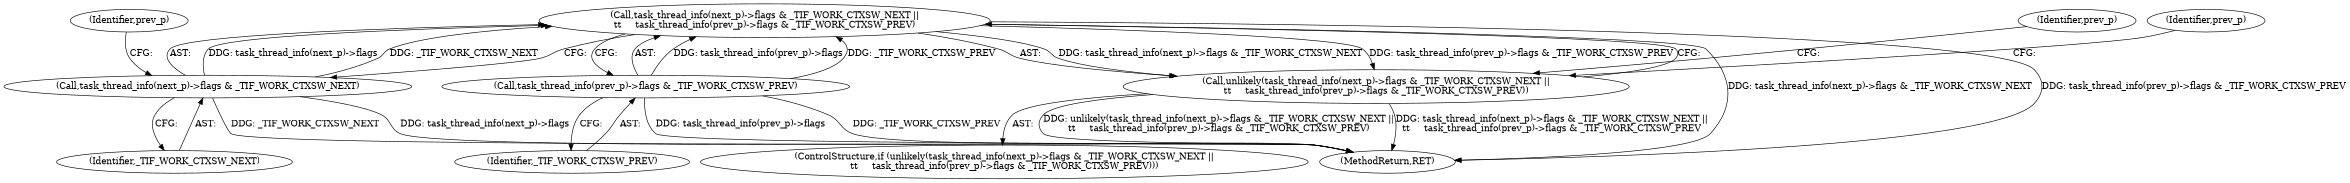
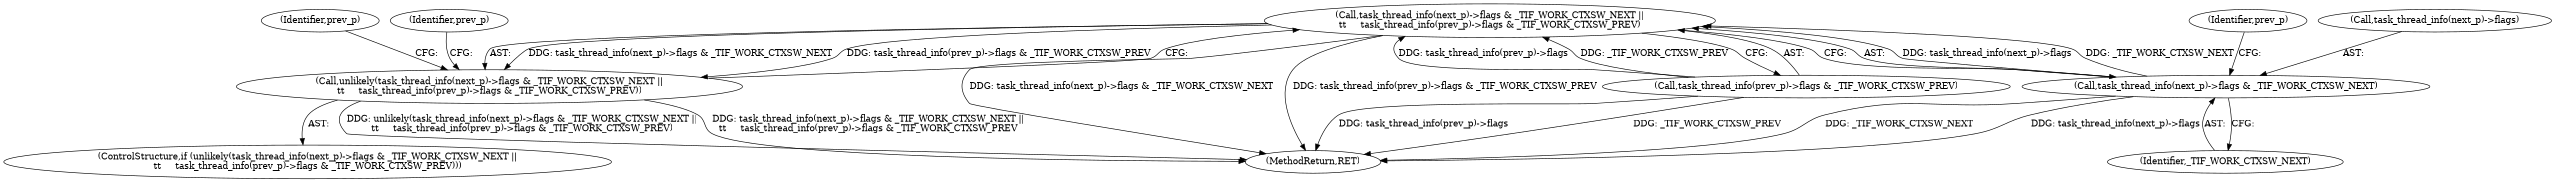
node "(Call,task_thread_info(next_p)->flags)": added
node "(Identifier,_TIF_WORK_CTXSW_PREV)": removed
